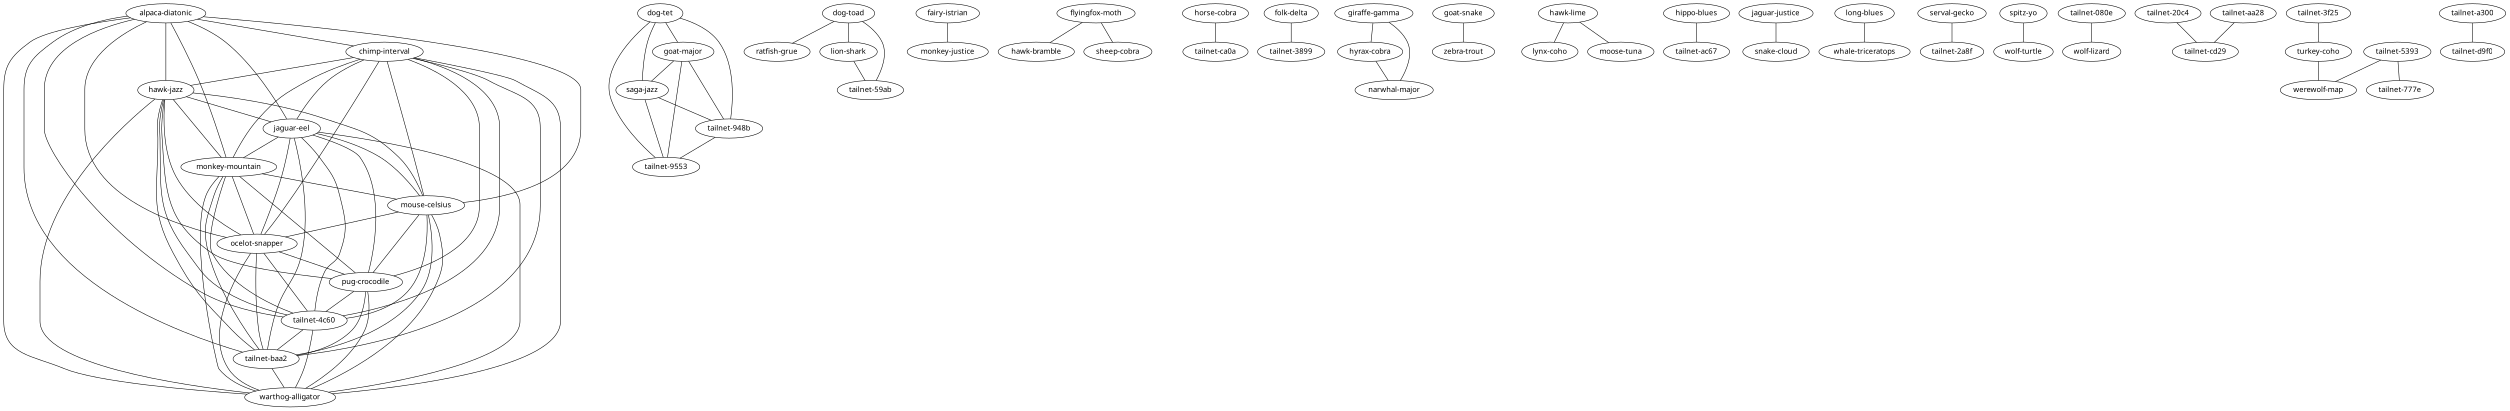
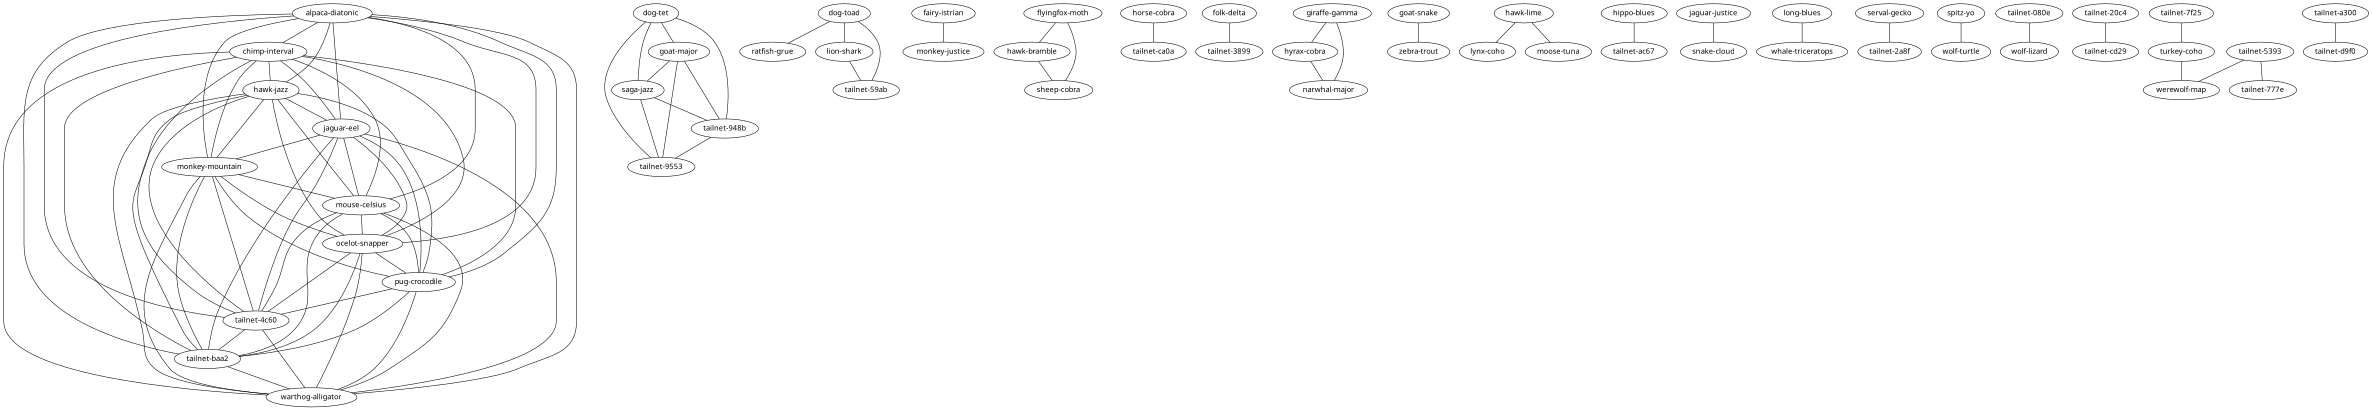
node "tailnet-aa28": removed
node "tailnet-3f25": label "tailnet-3f25" -> "tailnet-7f25"
edge "hawk-bramble" -- "sheep-cobra": added
edge "alpaca-diatonic" -- "pug-crocodile": added
